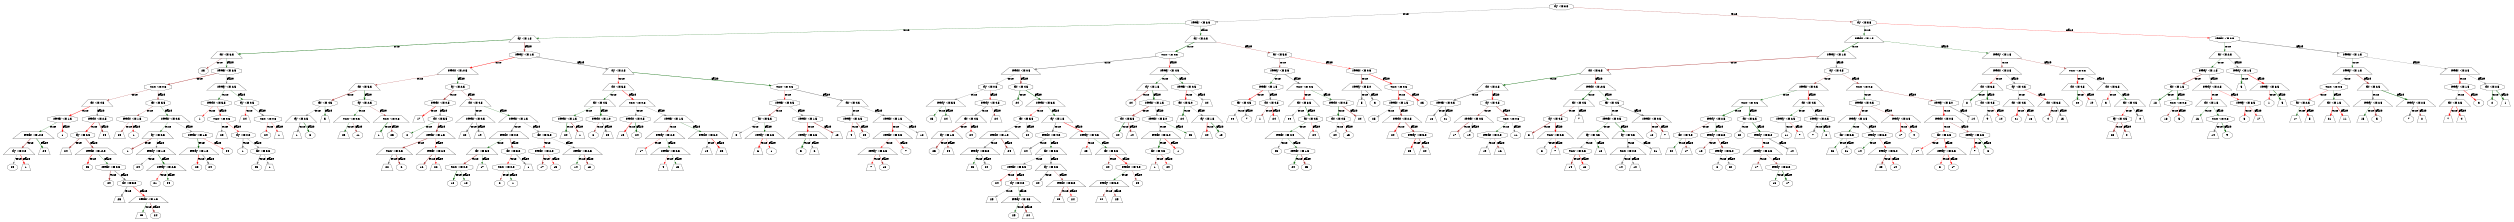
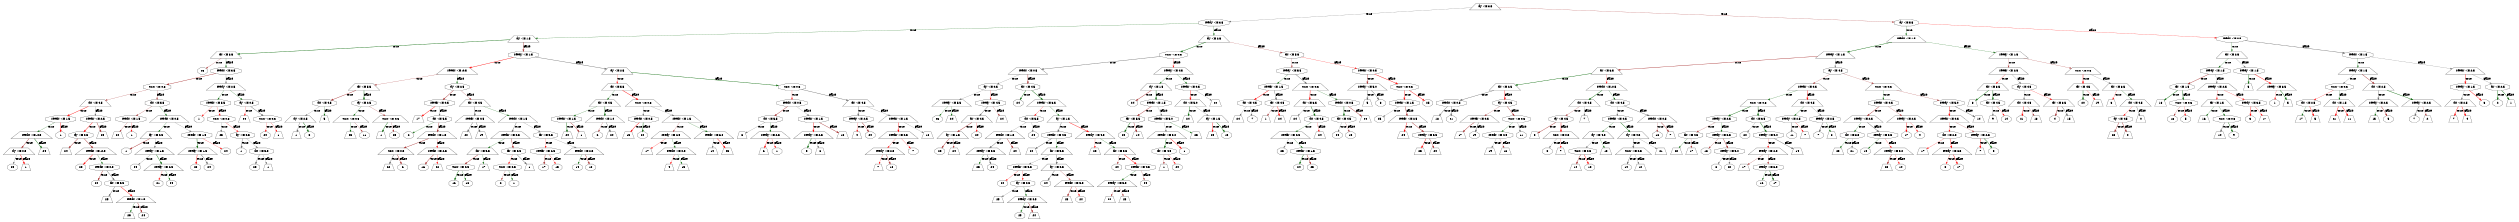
node "dy' <= 3.5": shape octagon -> trapezium
node "dx' <= 5.0": shape octagon -> trapezium
node "seedx' <= 1.0": shape octagon -> trapezium
